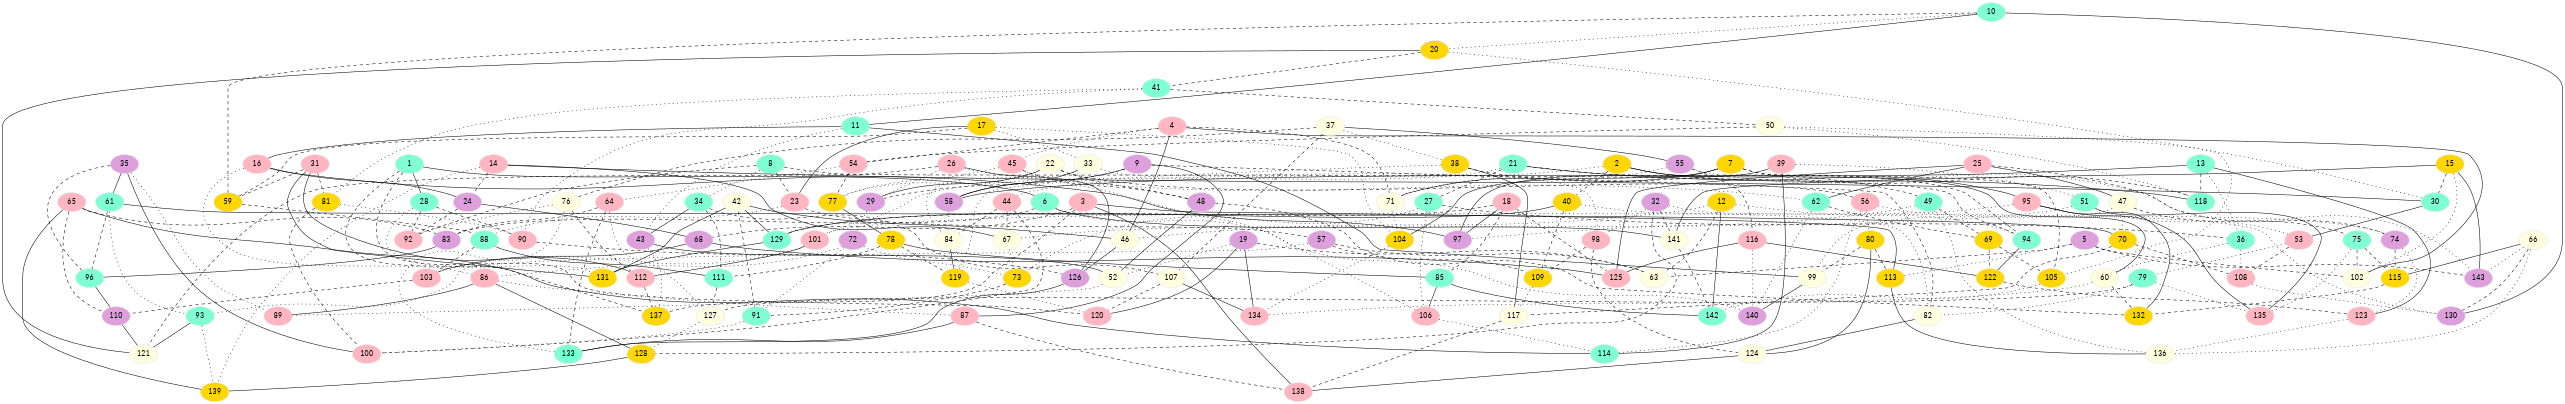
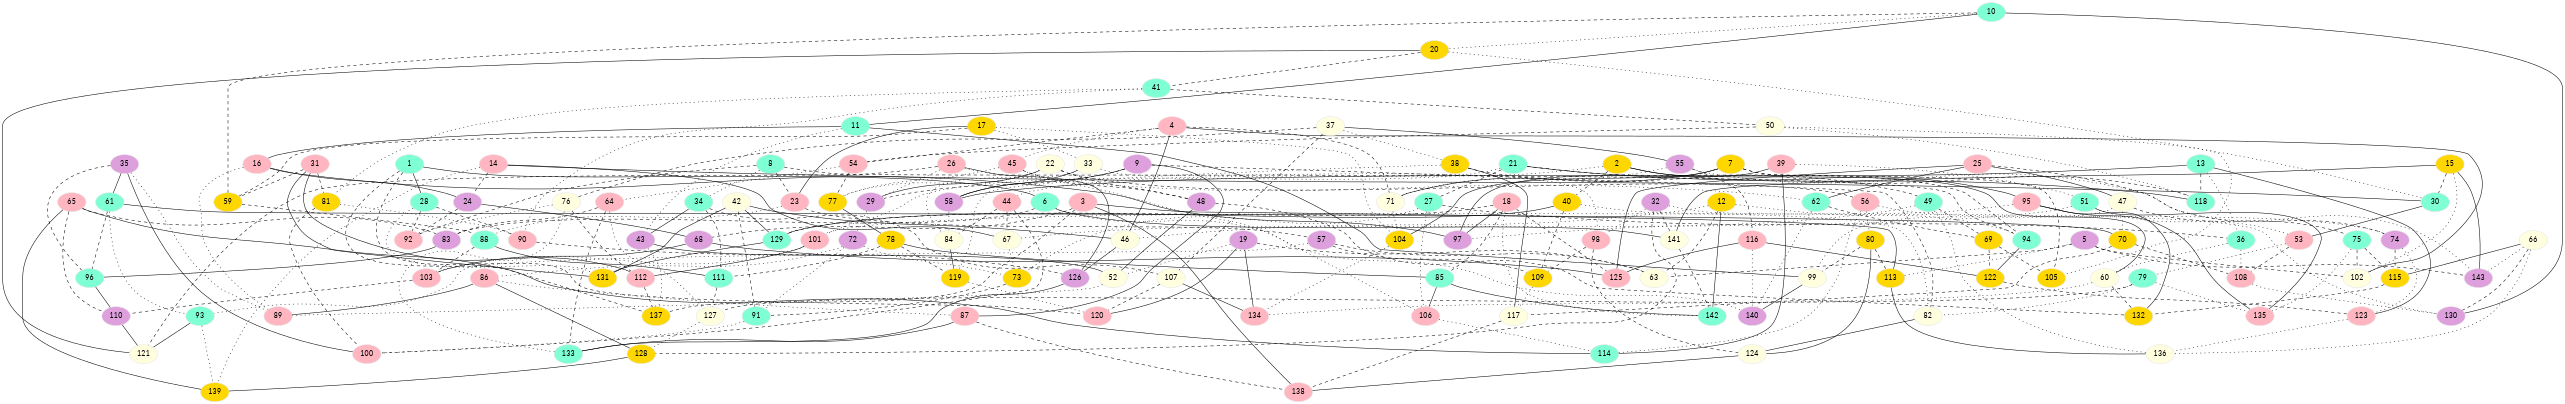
edge "16" -- "86": now "16" -- "89"
edge "105" -- "142": now "18" -- "142"
